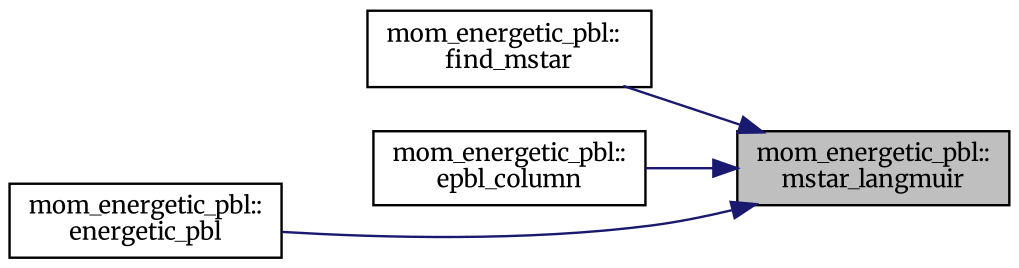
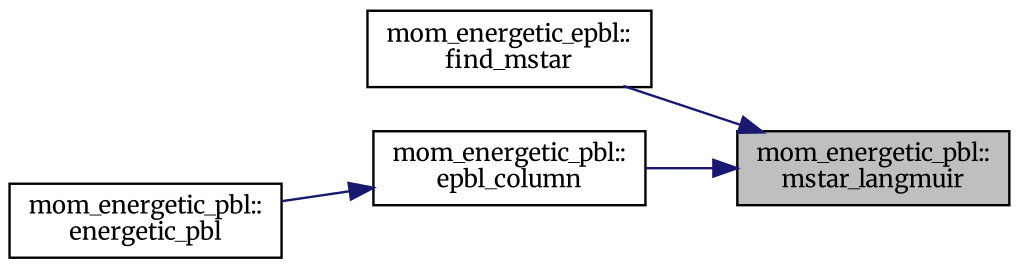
node "mom_energetic_pbl:: find_mstar": label "mom_energetic_pbl:: find_mstar" -> "mom_energetic_epbl:: find_mstar"
edge "mom_energetic_pbl:: energetic_pbl" -> "mom_energetic_pbl:: mstar_langmuir": now "mom_energetic_pbl:: energetic_pbl" -> "mom_energetic_pbl:: epbl_column"
